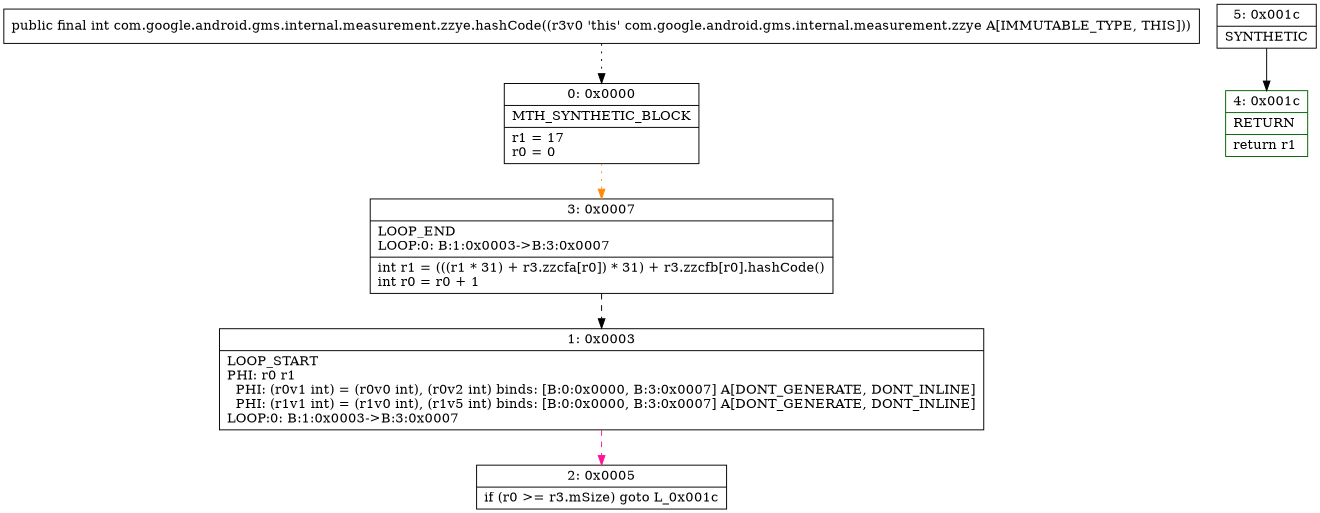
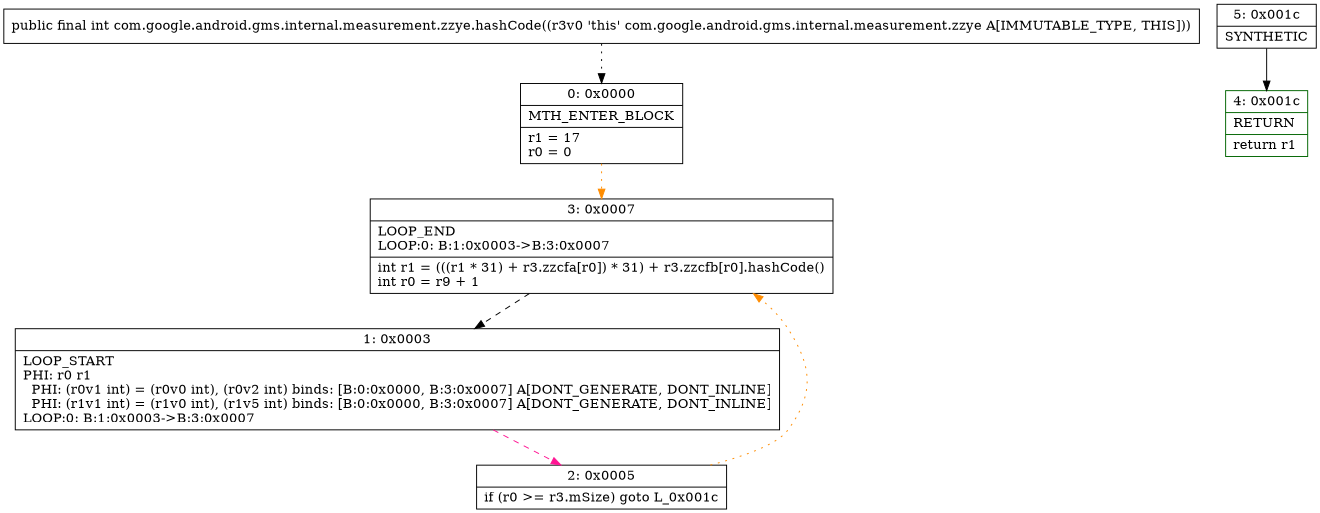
node "0: 0x0000": text "MTH_SYNTHETIC_BLOCK" -> "MTH_ENTER_BLOCK"
node "3: 0x0007": text "int r0 = r0 + 1" -> "int r0 = r9 + 1"
edge "2: 0x0005" -> "3: 0x0007": added
